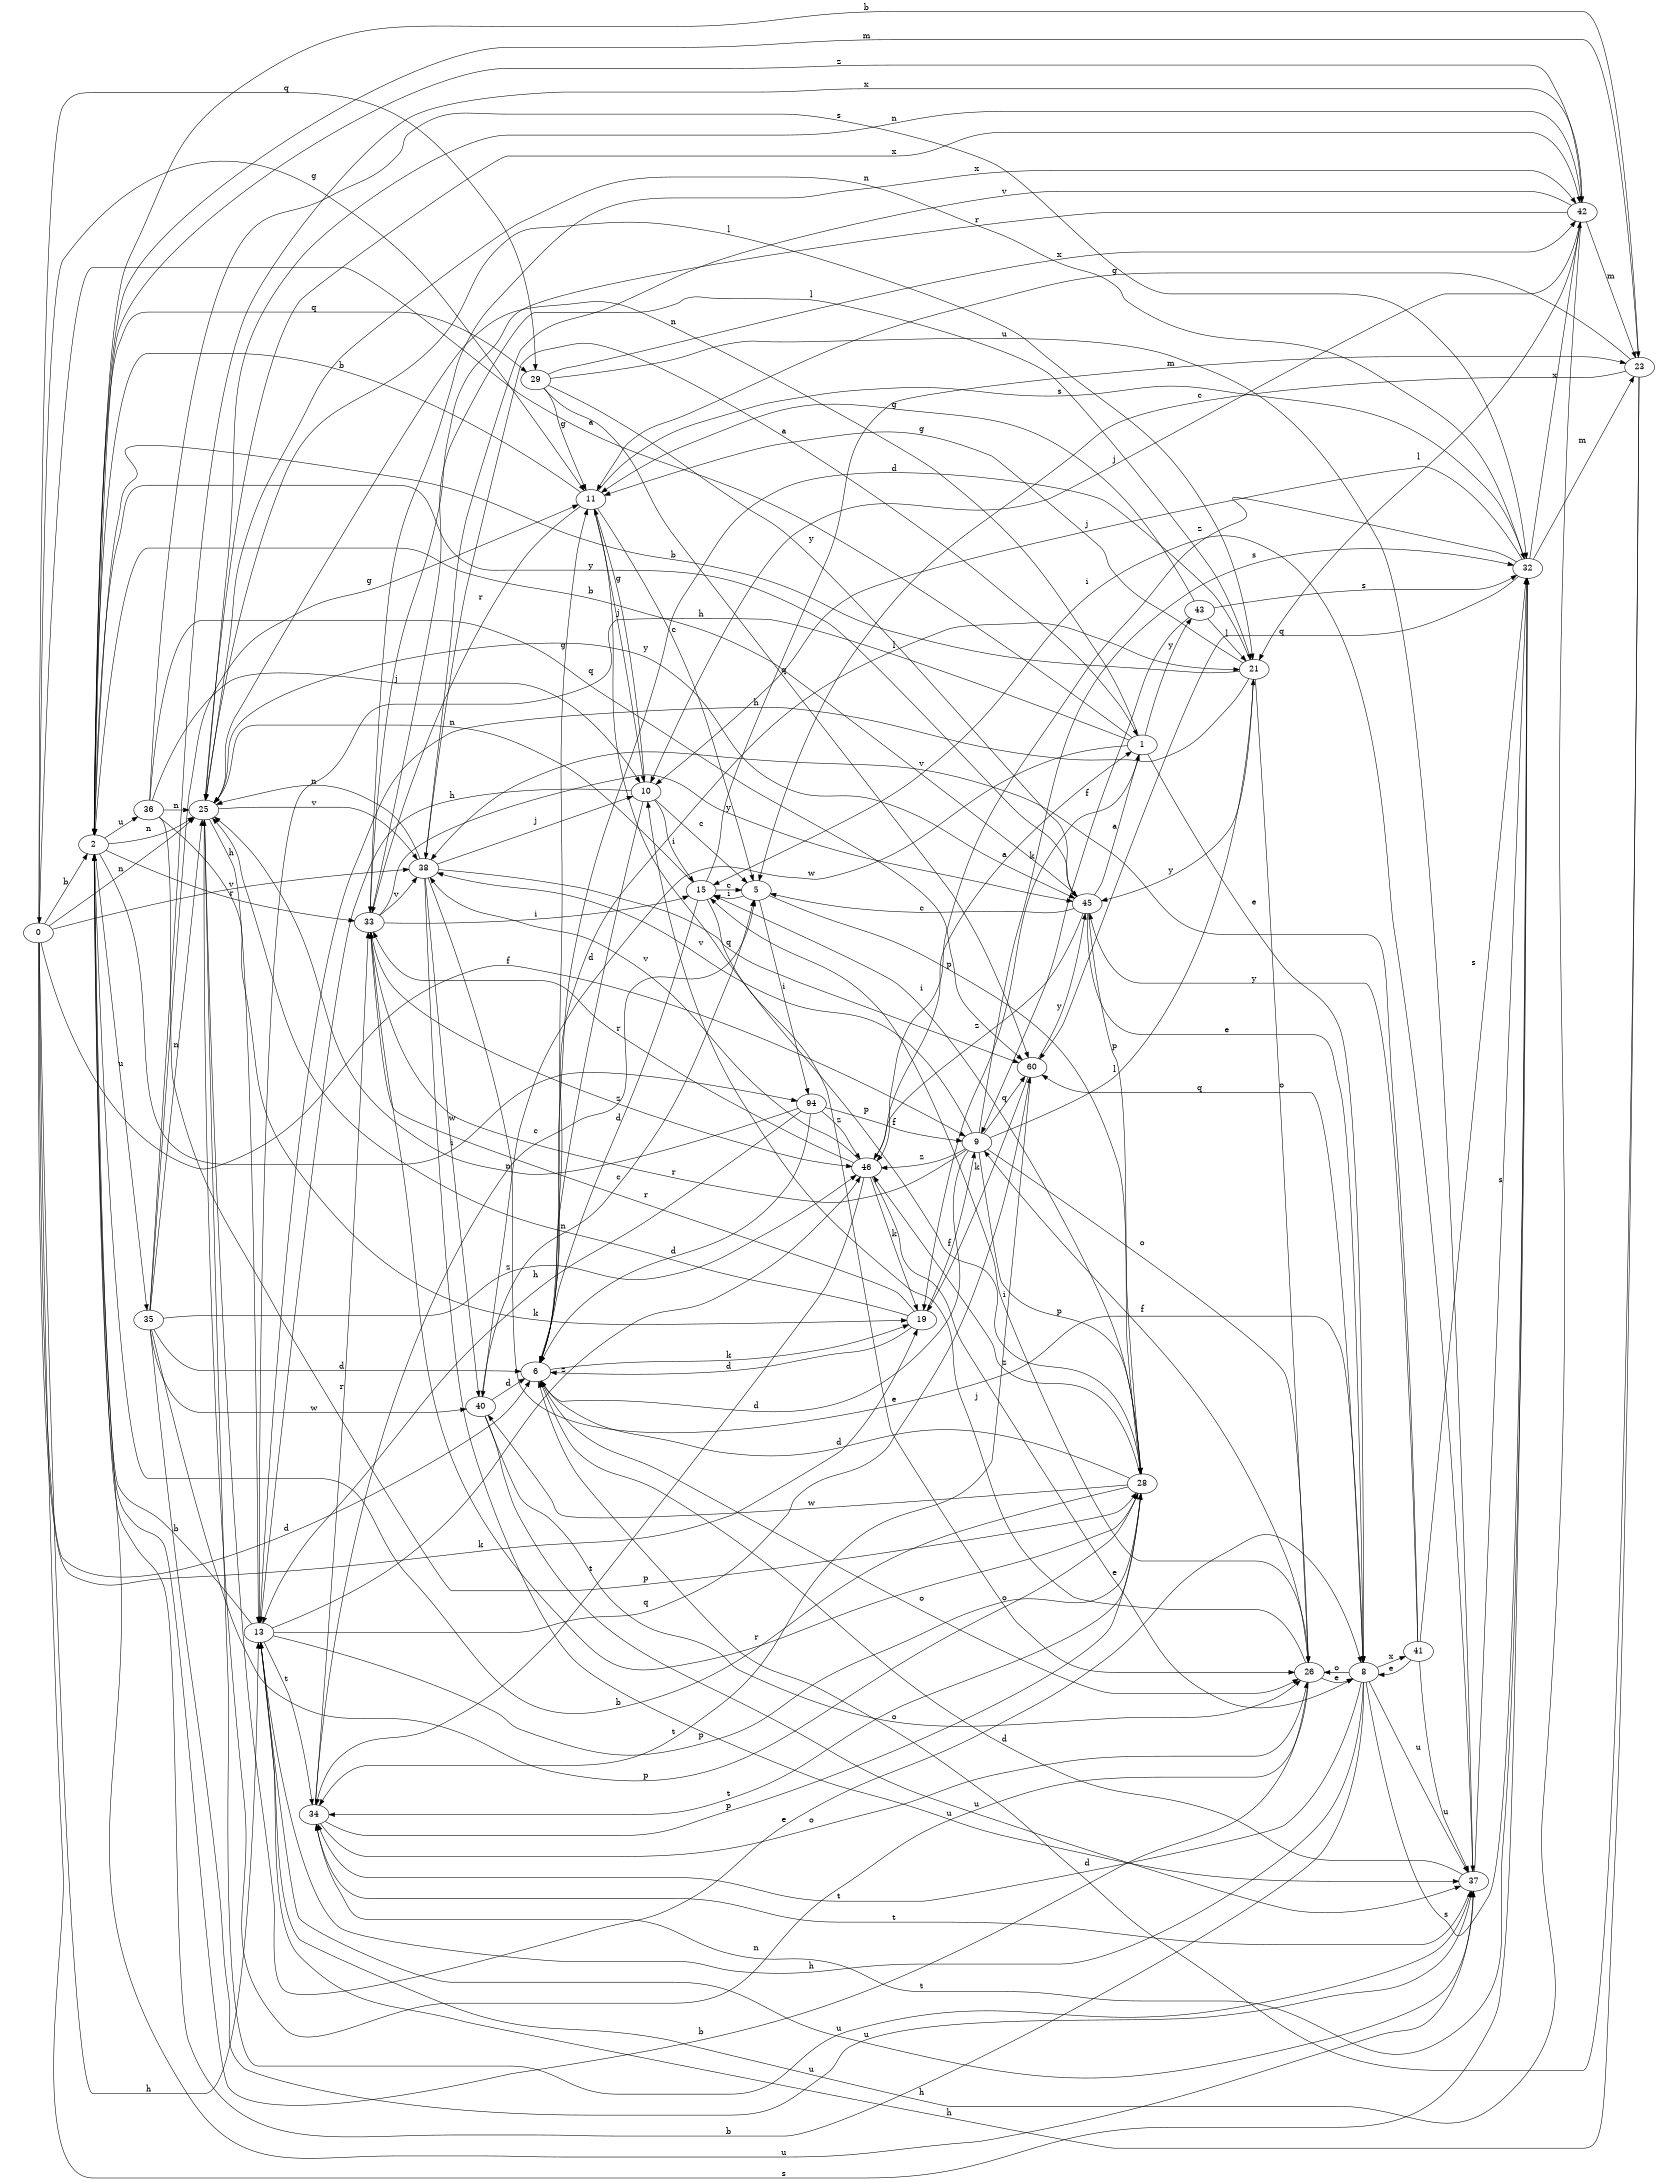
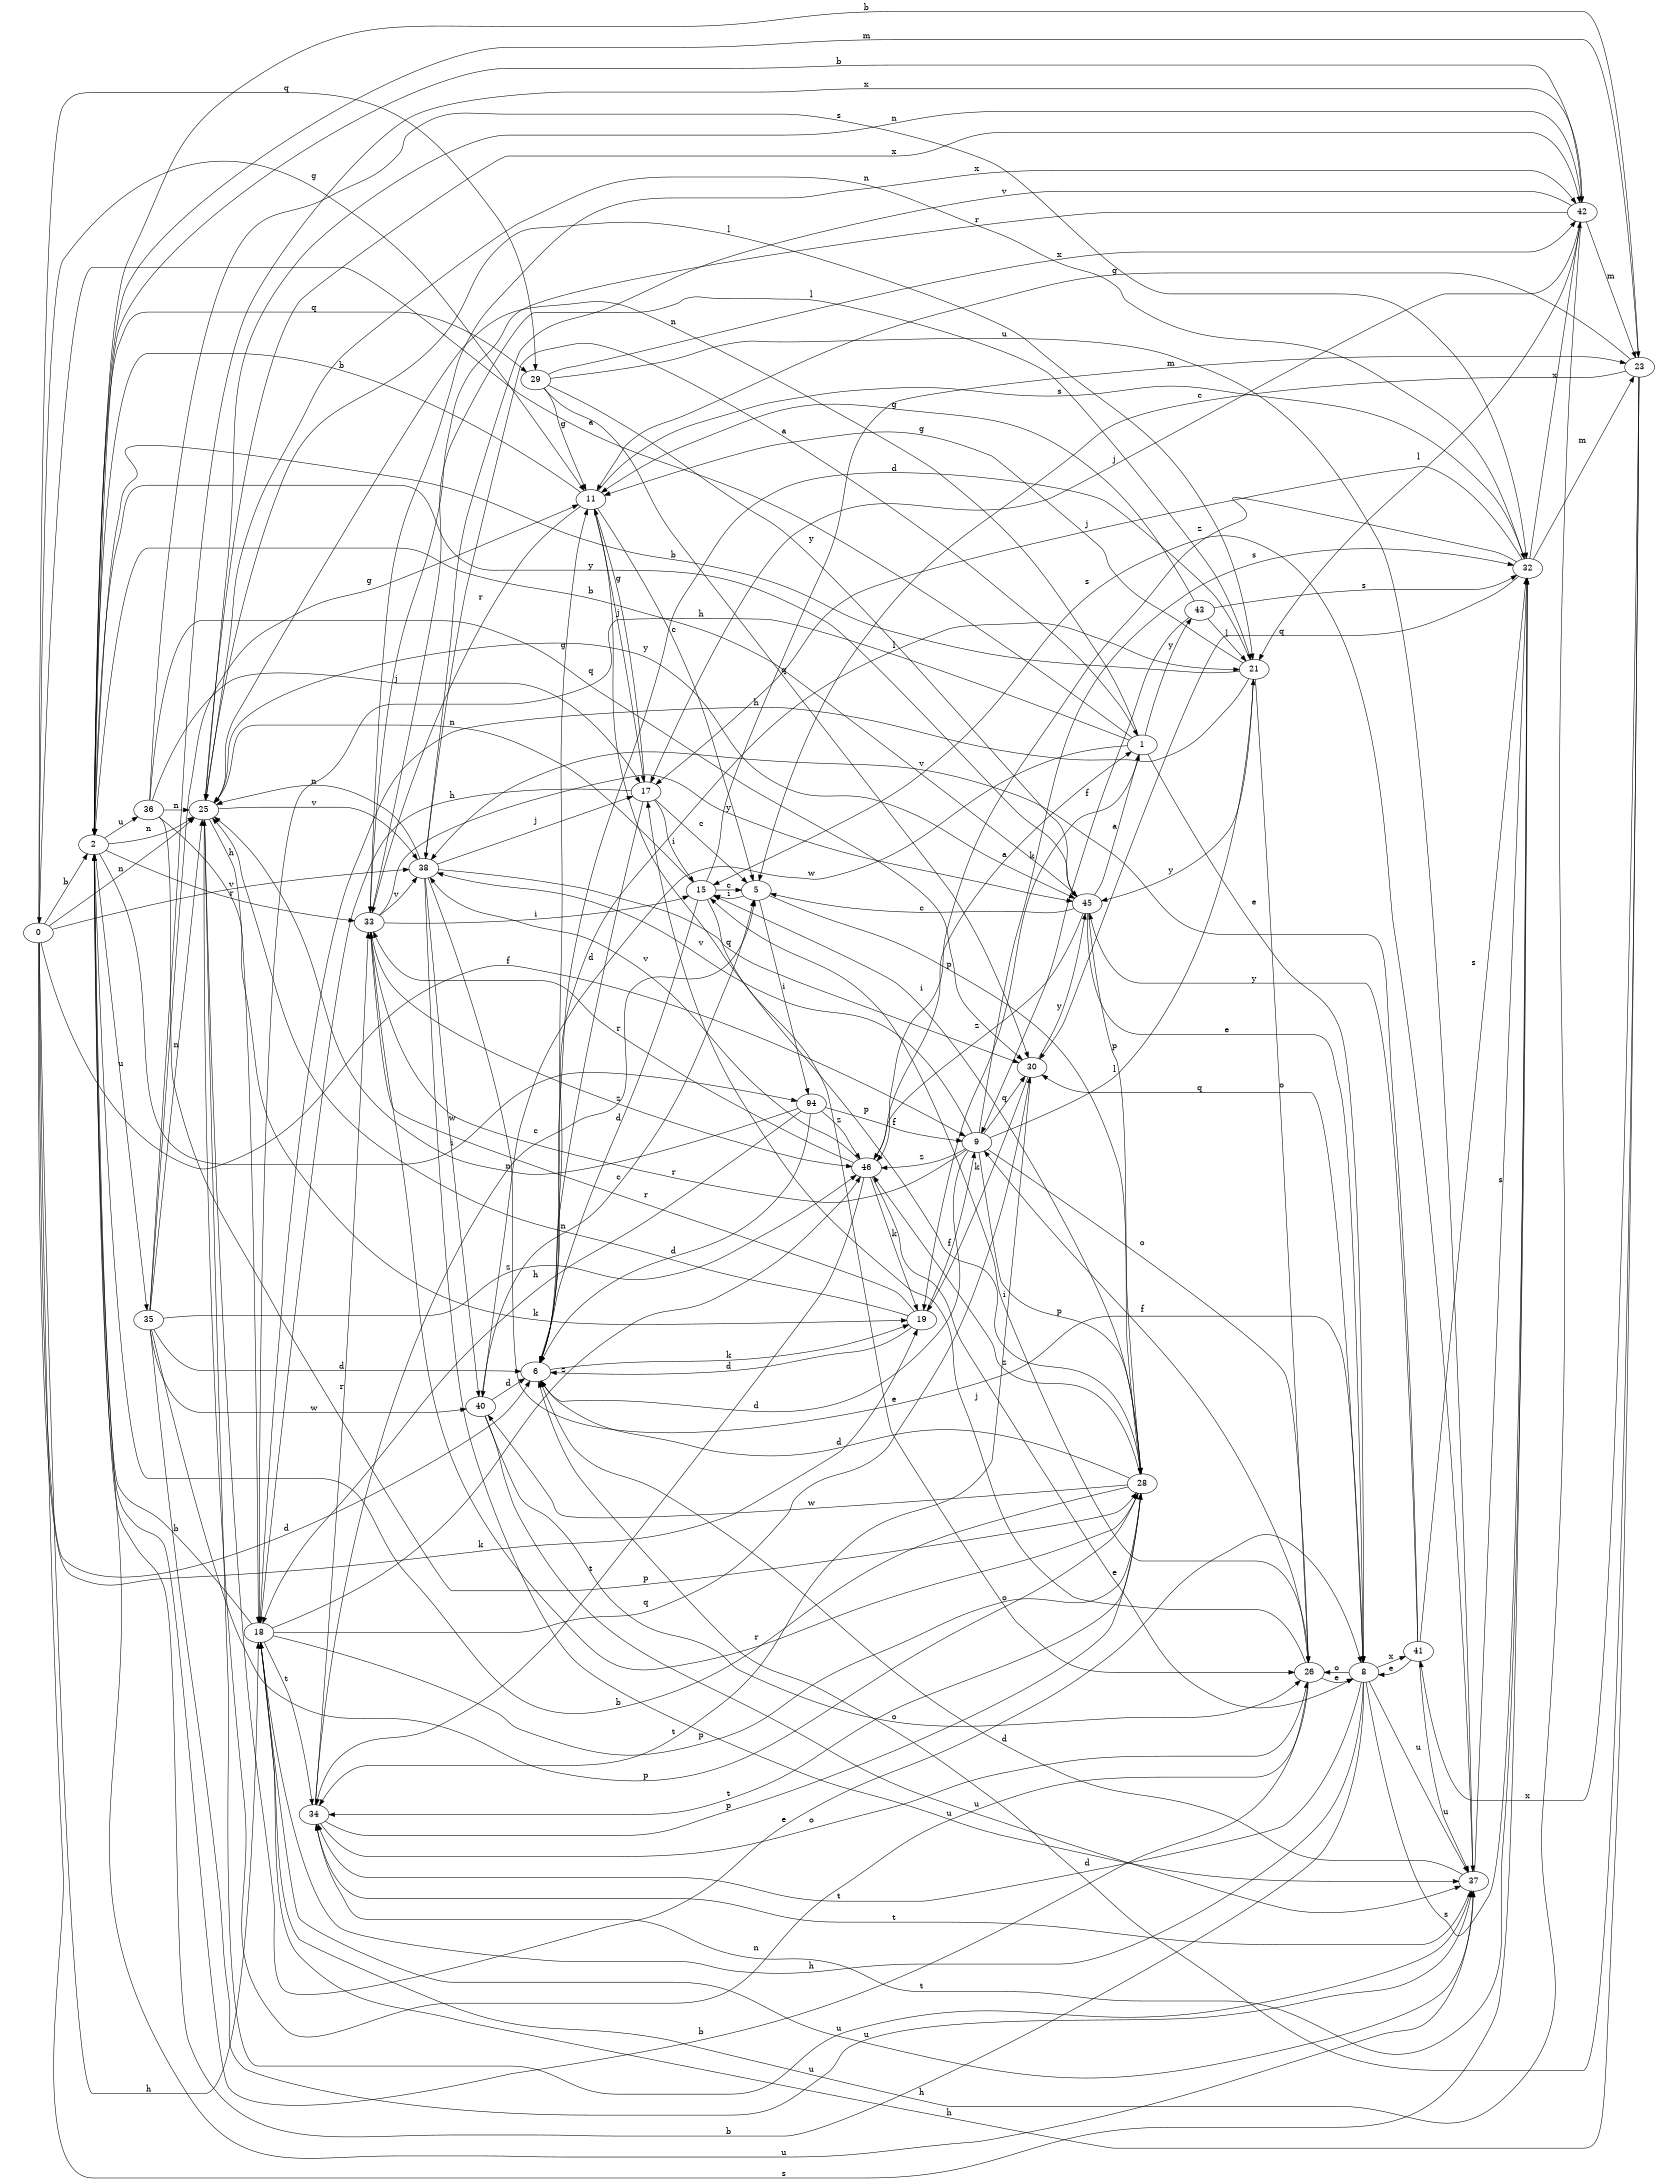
edge "42" -> "2": label "z" -> "b"
edge "37" -> "15": label "i" -> "s"
node "10": label "10" -> "17"
node "60": label "60" -> "30"
edge "23" -> "41": added, label "x"
edge "6" -> "26": removed, label "o"
node "13": label "13" -> "18"
